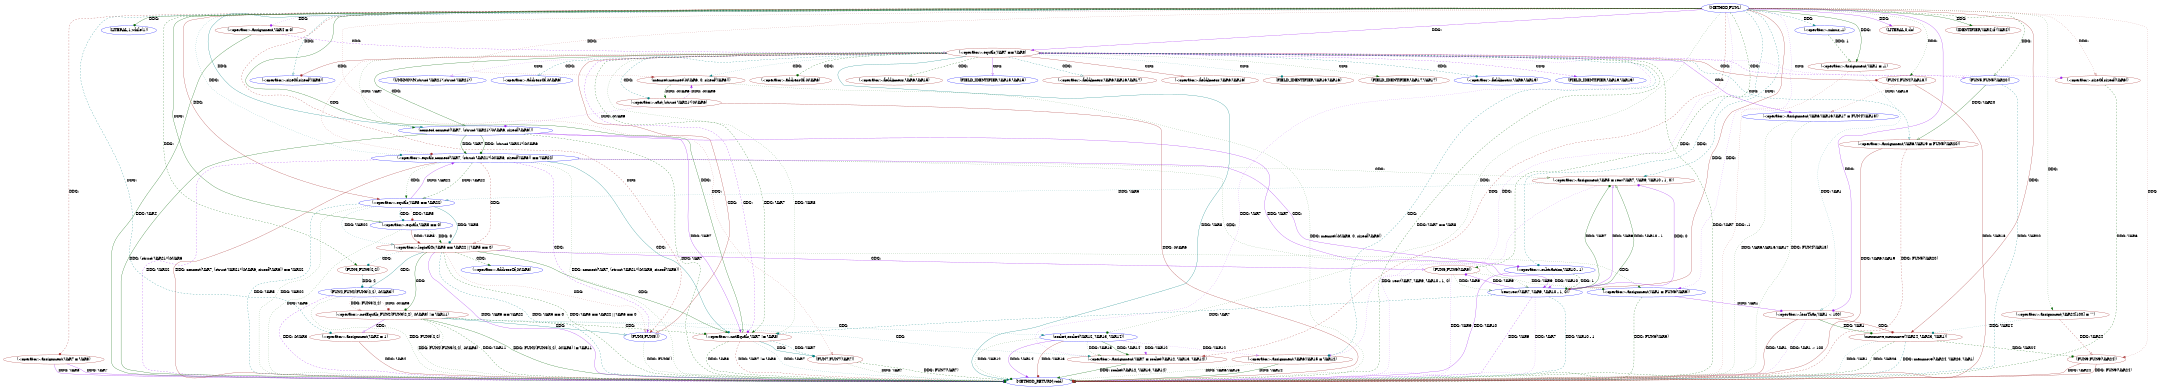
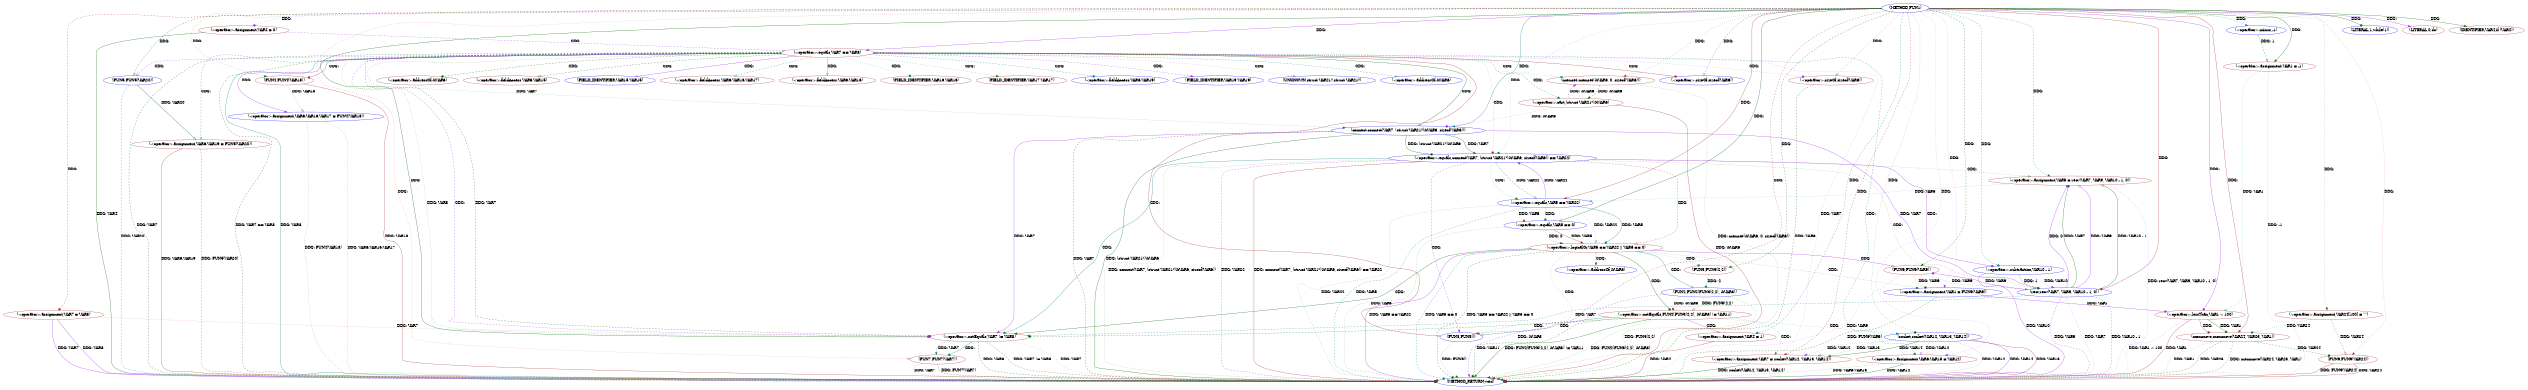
edge "(<operator>.assignment,VAR7 = VAR8)" -> "(<operator>.notEquals,VAR7 != VAR8)": added, label "DDG: VAR7"
